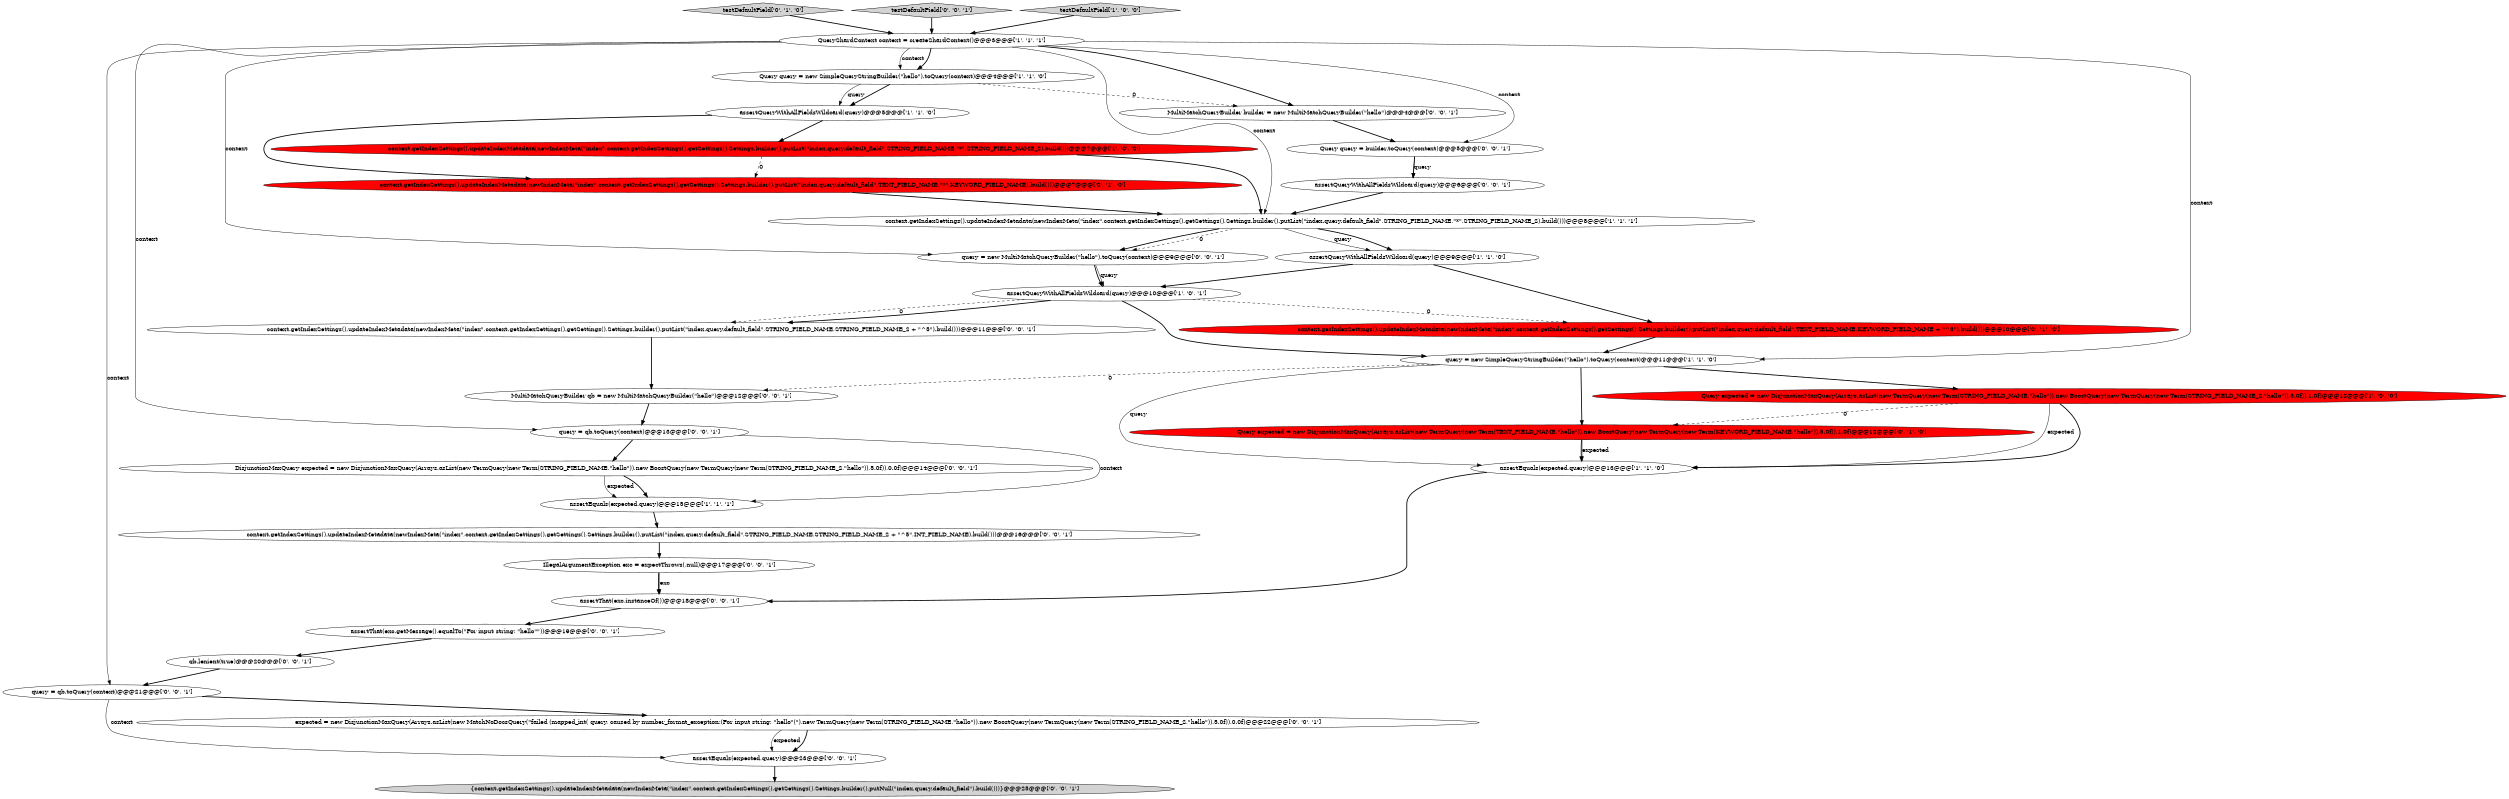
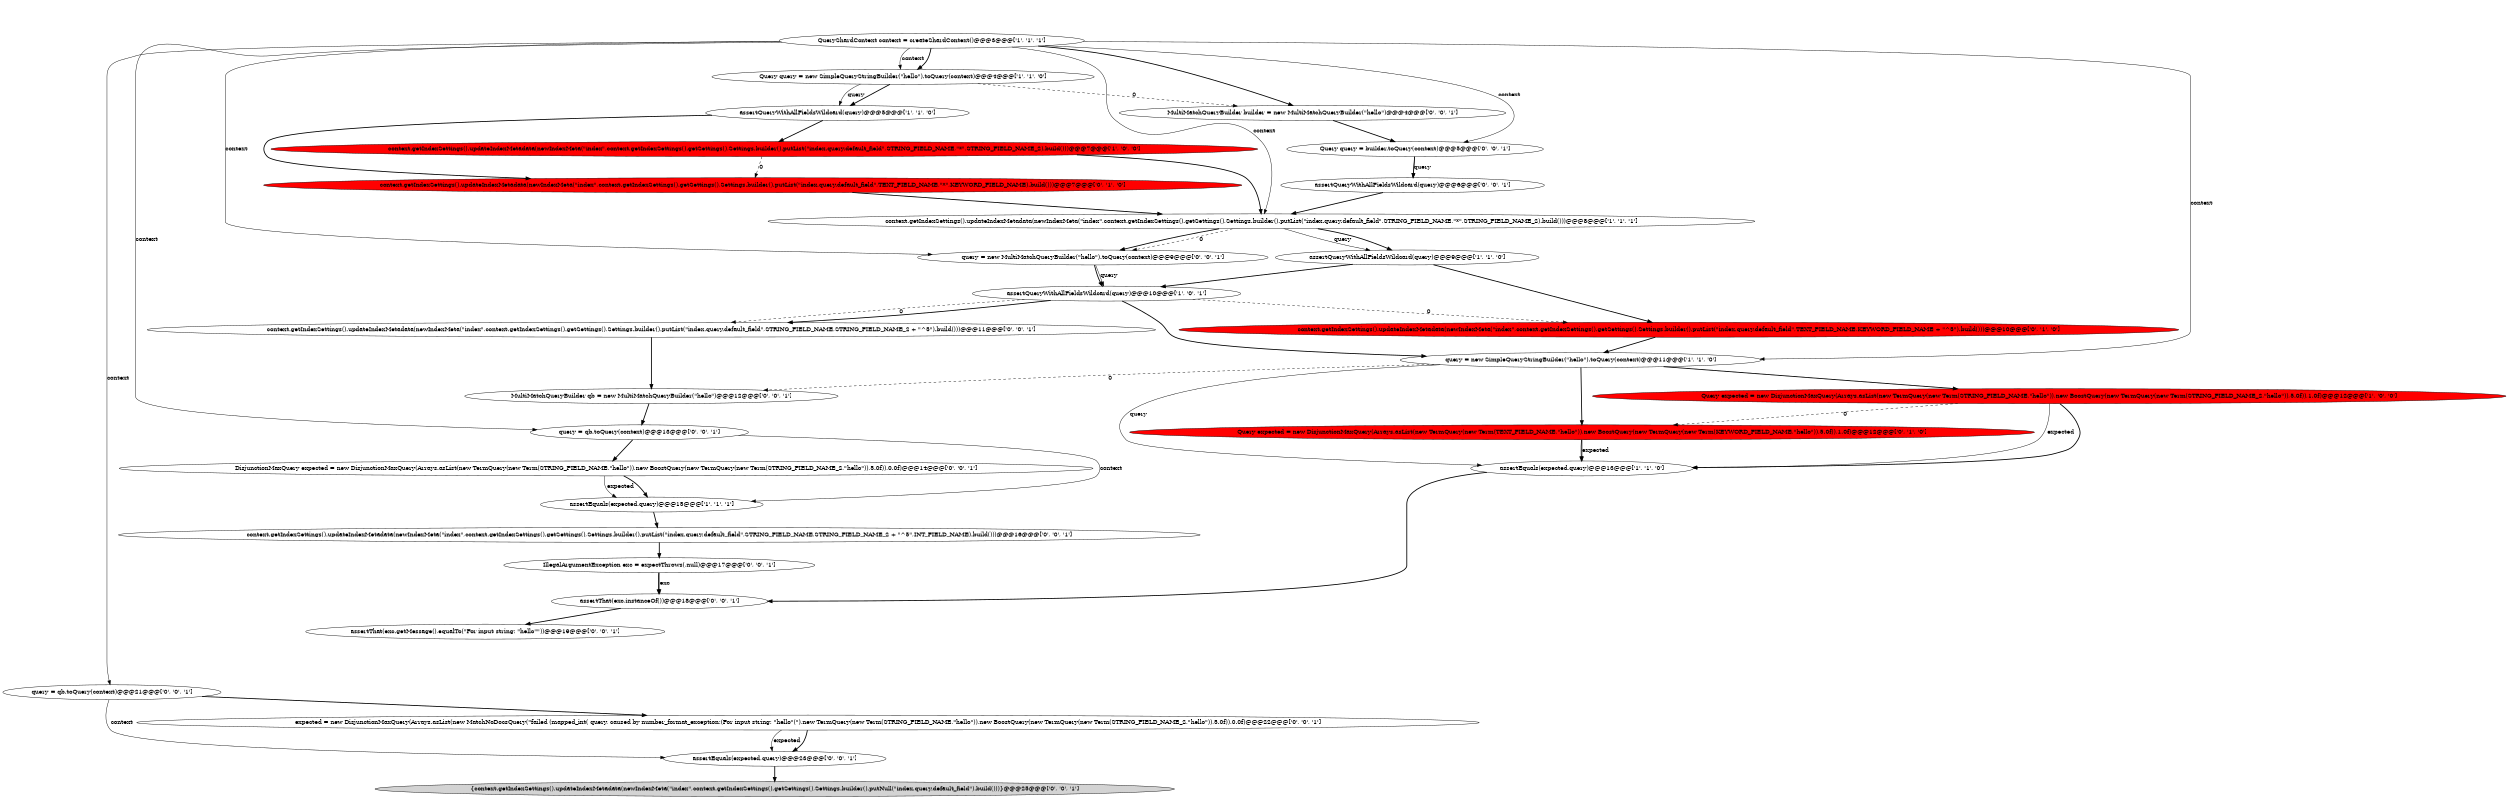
node "testDefaultField['0', '1', '0']": removed
node "testDefaultField['0', '0', '1']": removed
node "testDefaultField['1', '0', '0']": removed
node "qb.lenient(true)@@@20@@@['0', '0', '1']": removed
